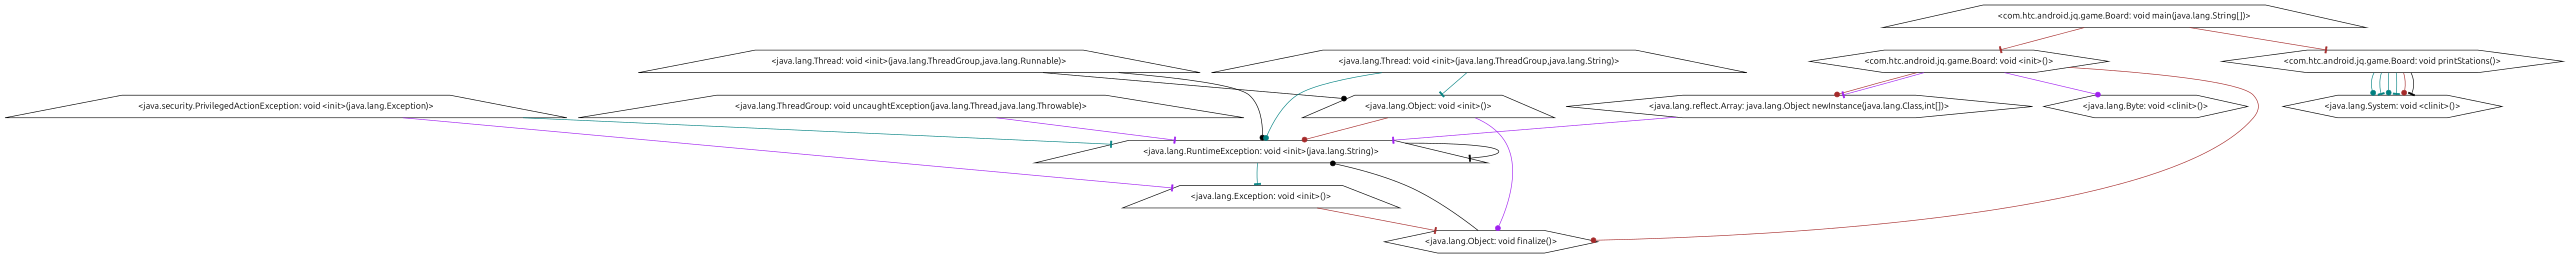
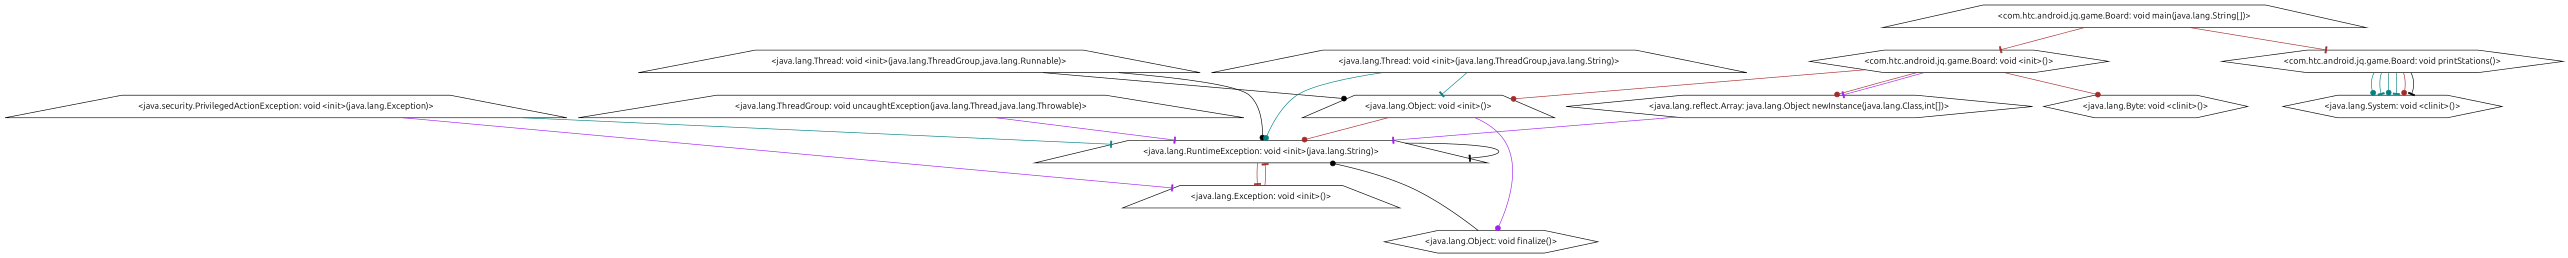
edge "<com.htc.android.jq.game.Board: void <init>()>" -> "<java.lang.Byte: void <clinit>()>": color purple -> brown
edge "<java.lang.RuntimeException: void <init>(java.lang.String)>" -> "<java.lang.Exception: void <init>()>": color teal -> brown
edge "<com.htc.android.jq.game.Board: void <init>()>" -> "<java.lang.Object: void finalize()>": now "<com.htc.android.jq.game.Board: void <init>()>" -> "<java.lang.Object: void <init>()>"
edge "<java.lang.Exception: void <init>()>" -> "<java.lang.Object: void finalize()>": now "<java.lang.Exception: void <init>()>" -> "<java.lang.RuntimeException: void <init>(java.lang.String)>"
